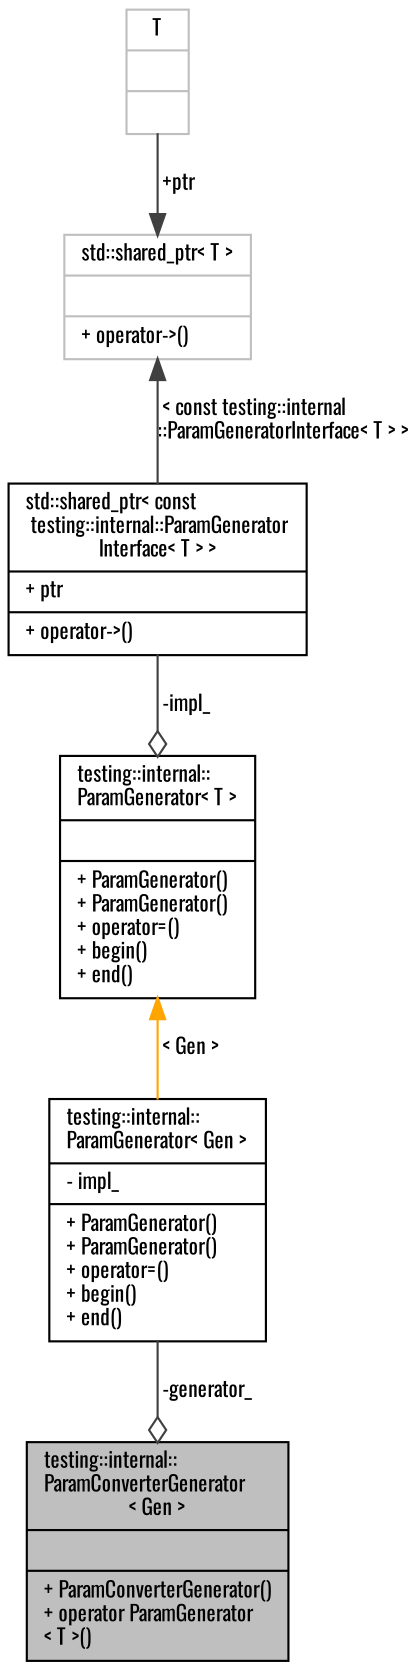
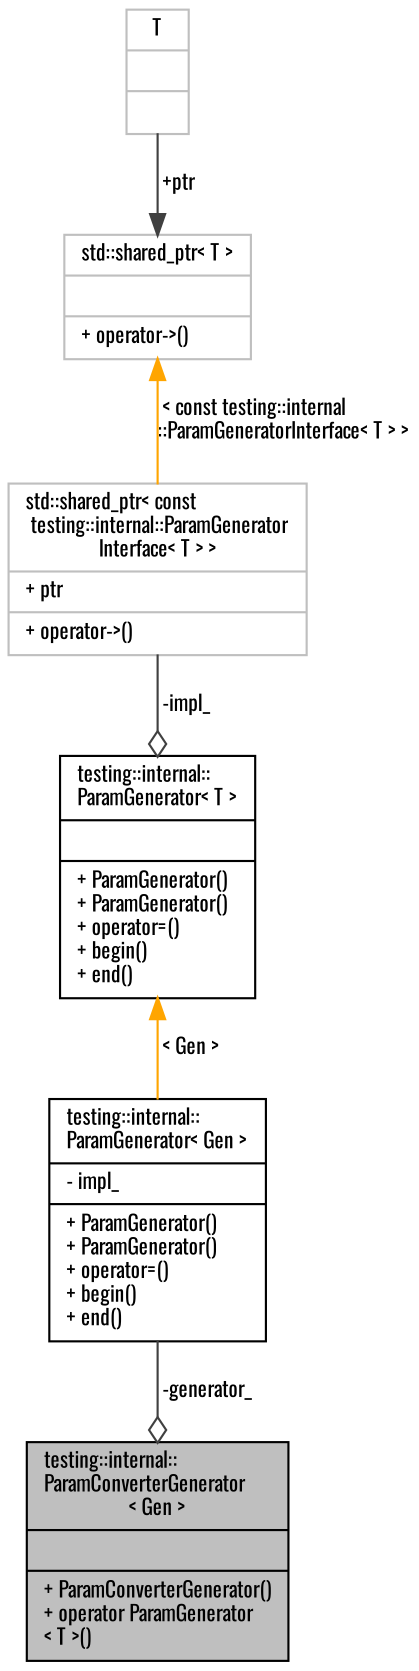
edge "std::shared_ptr< const" -> "std::shared_ptr< T >": color grey25 -> orange
node "std::shared_ptr< const": color black -> grey75
